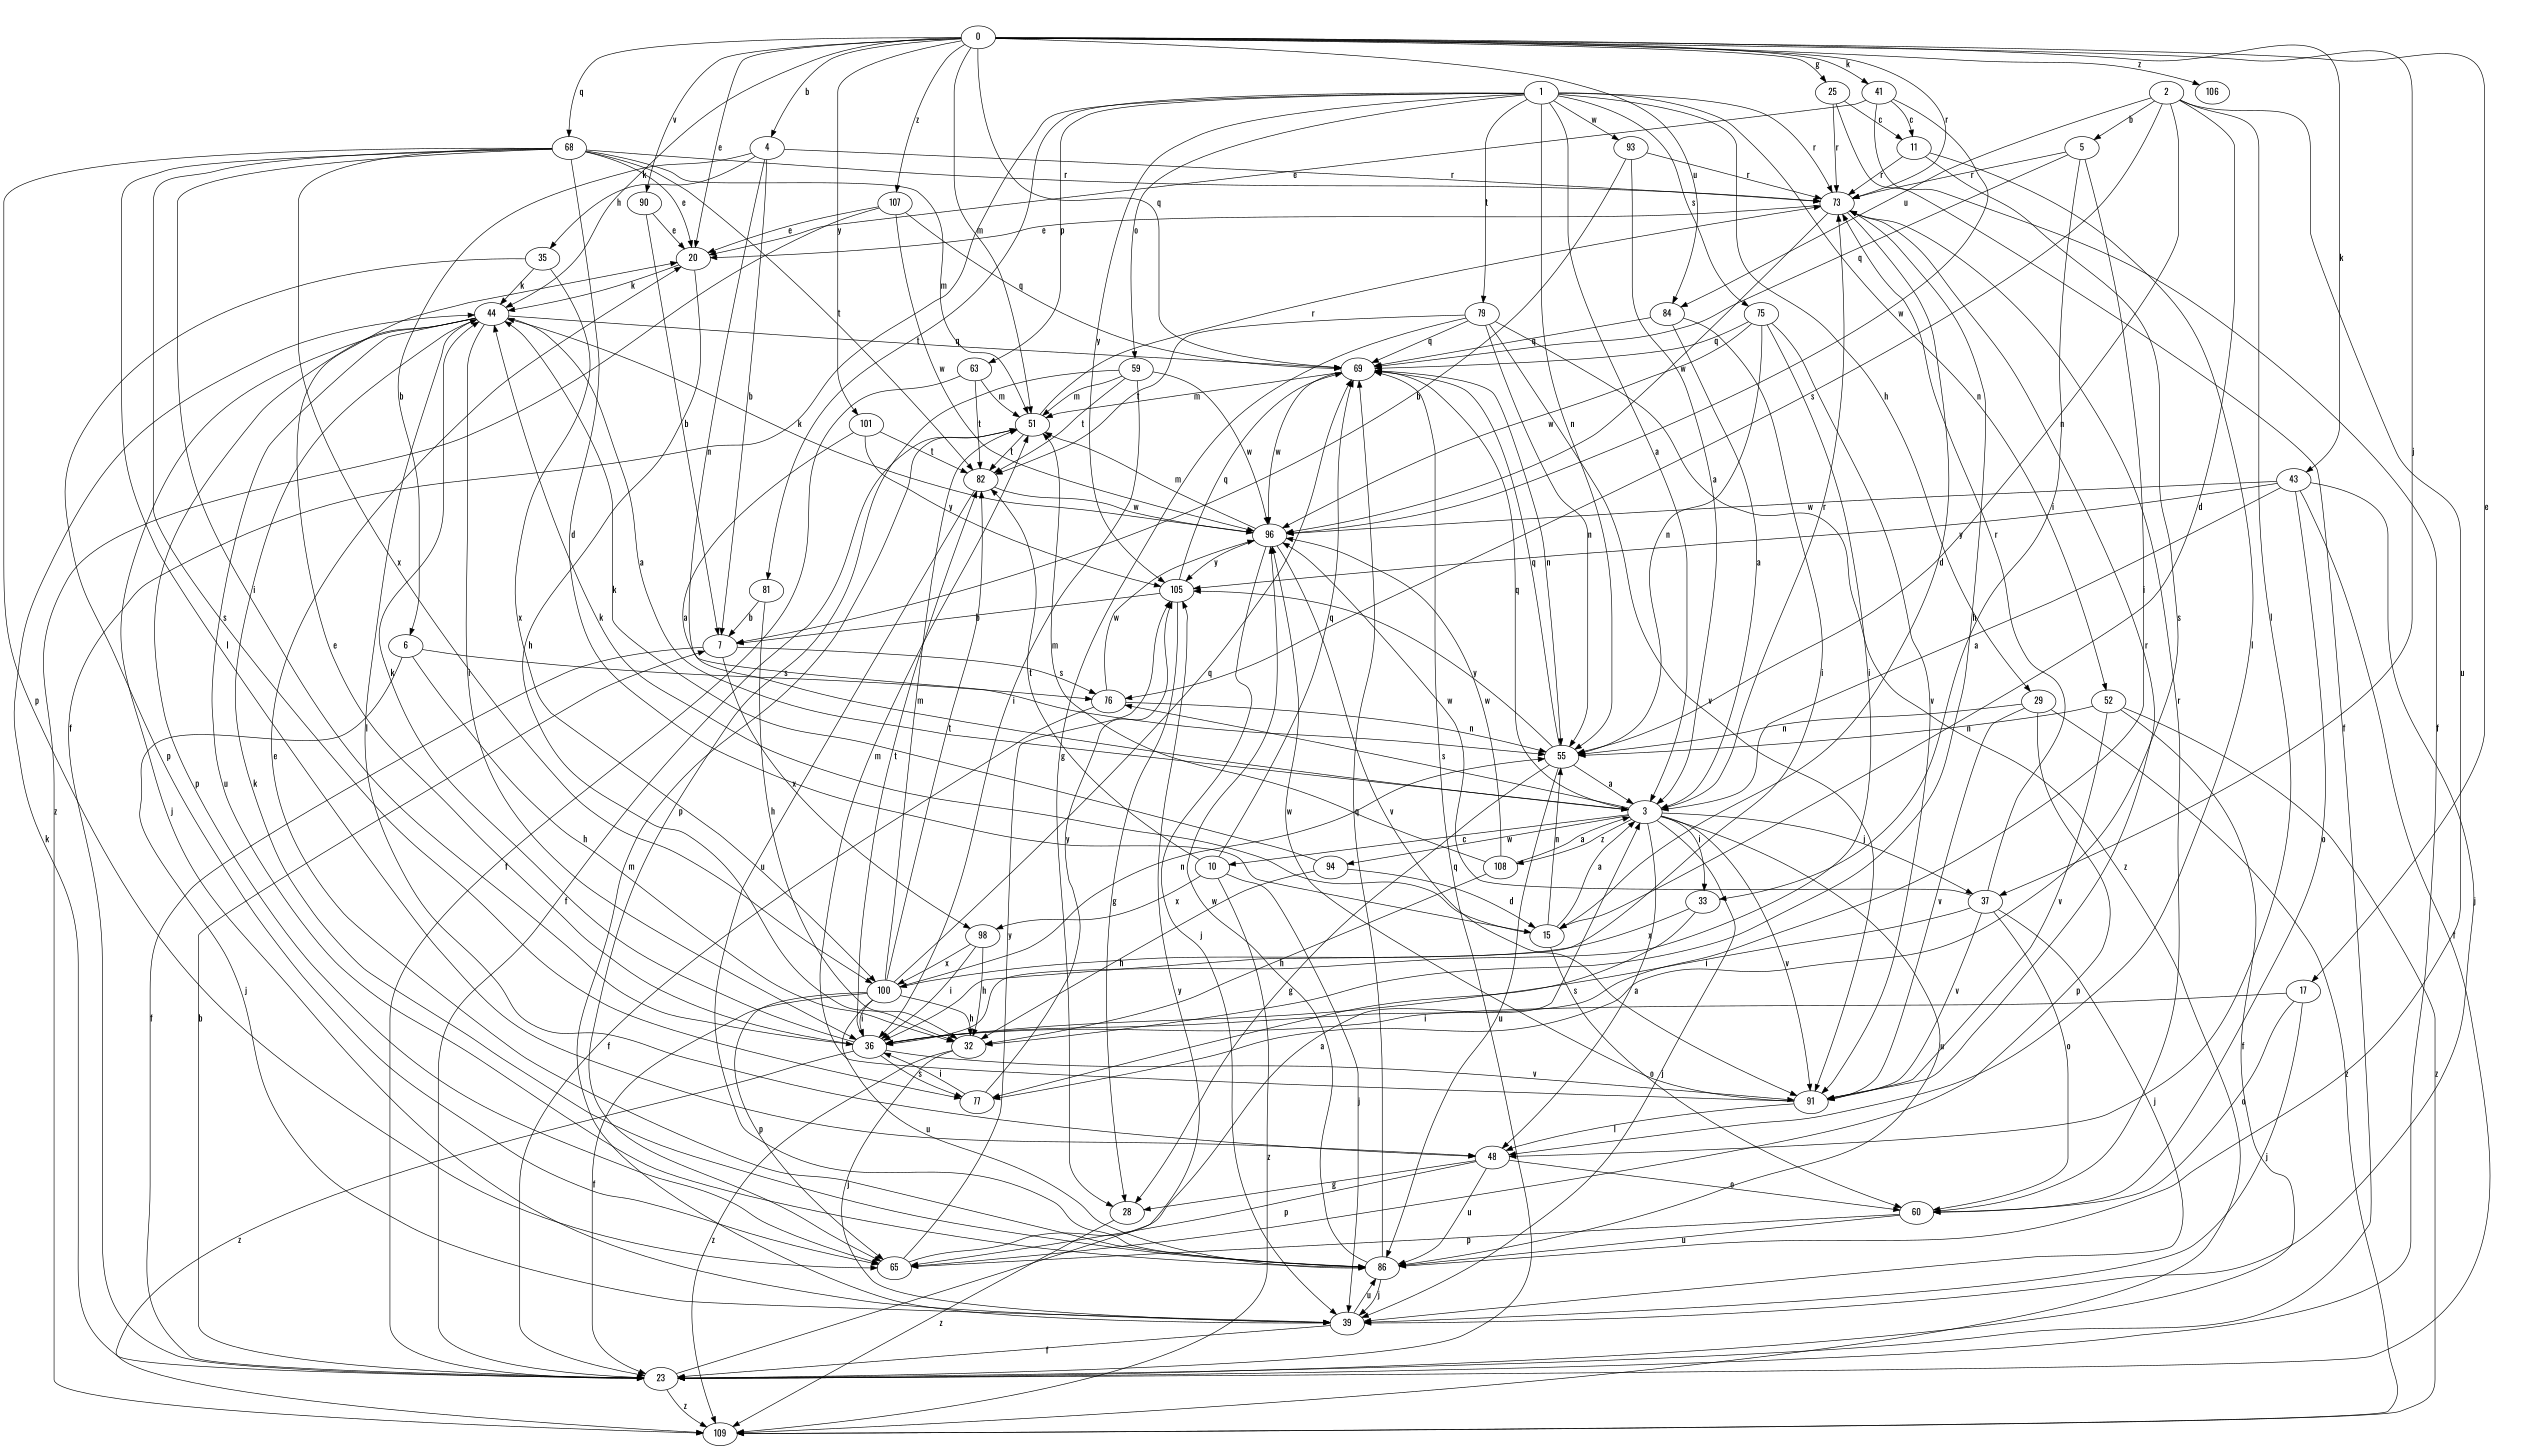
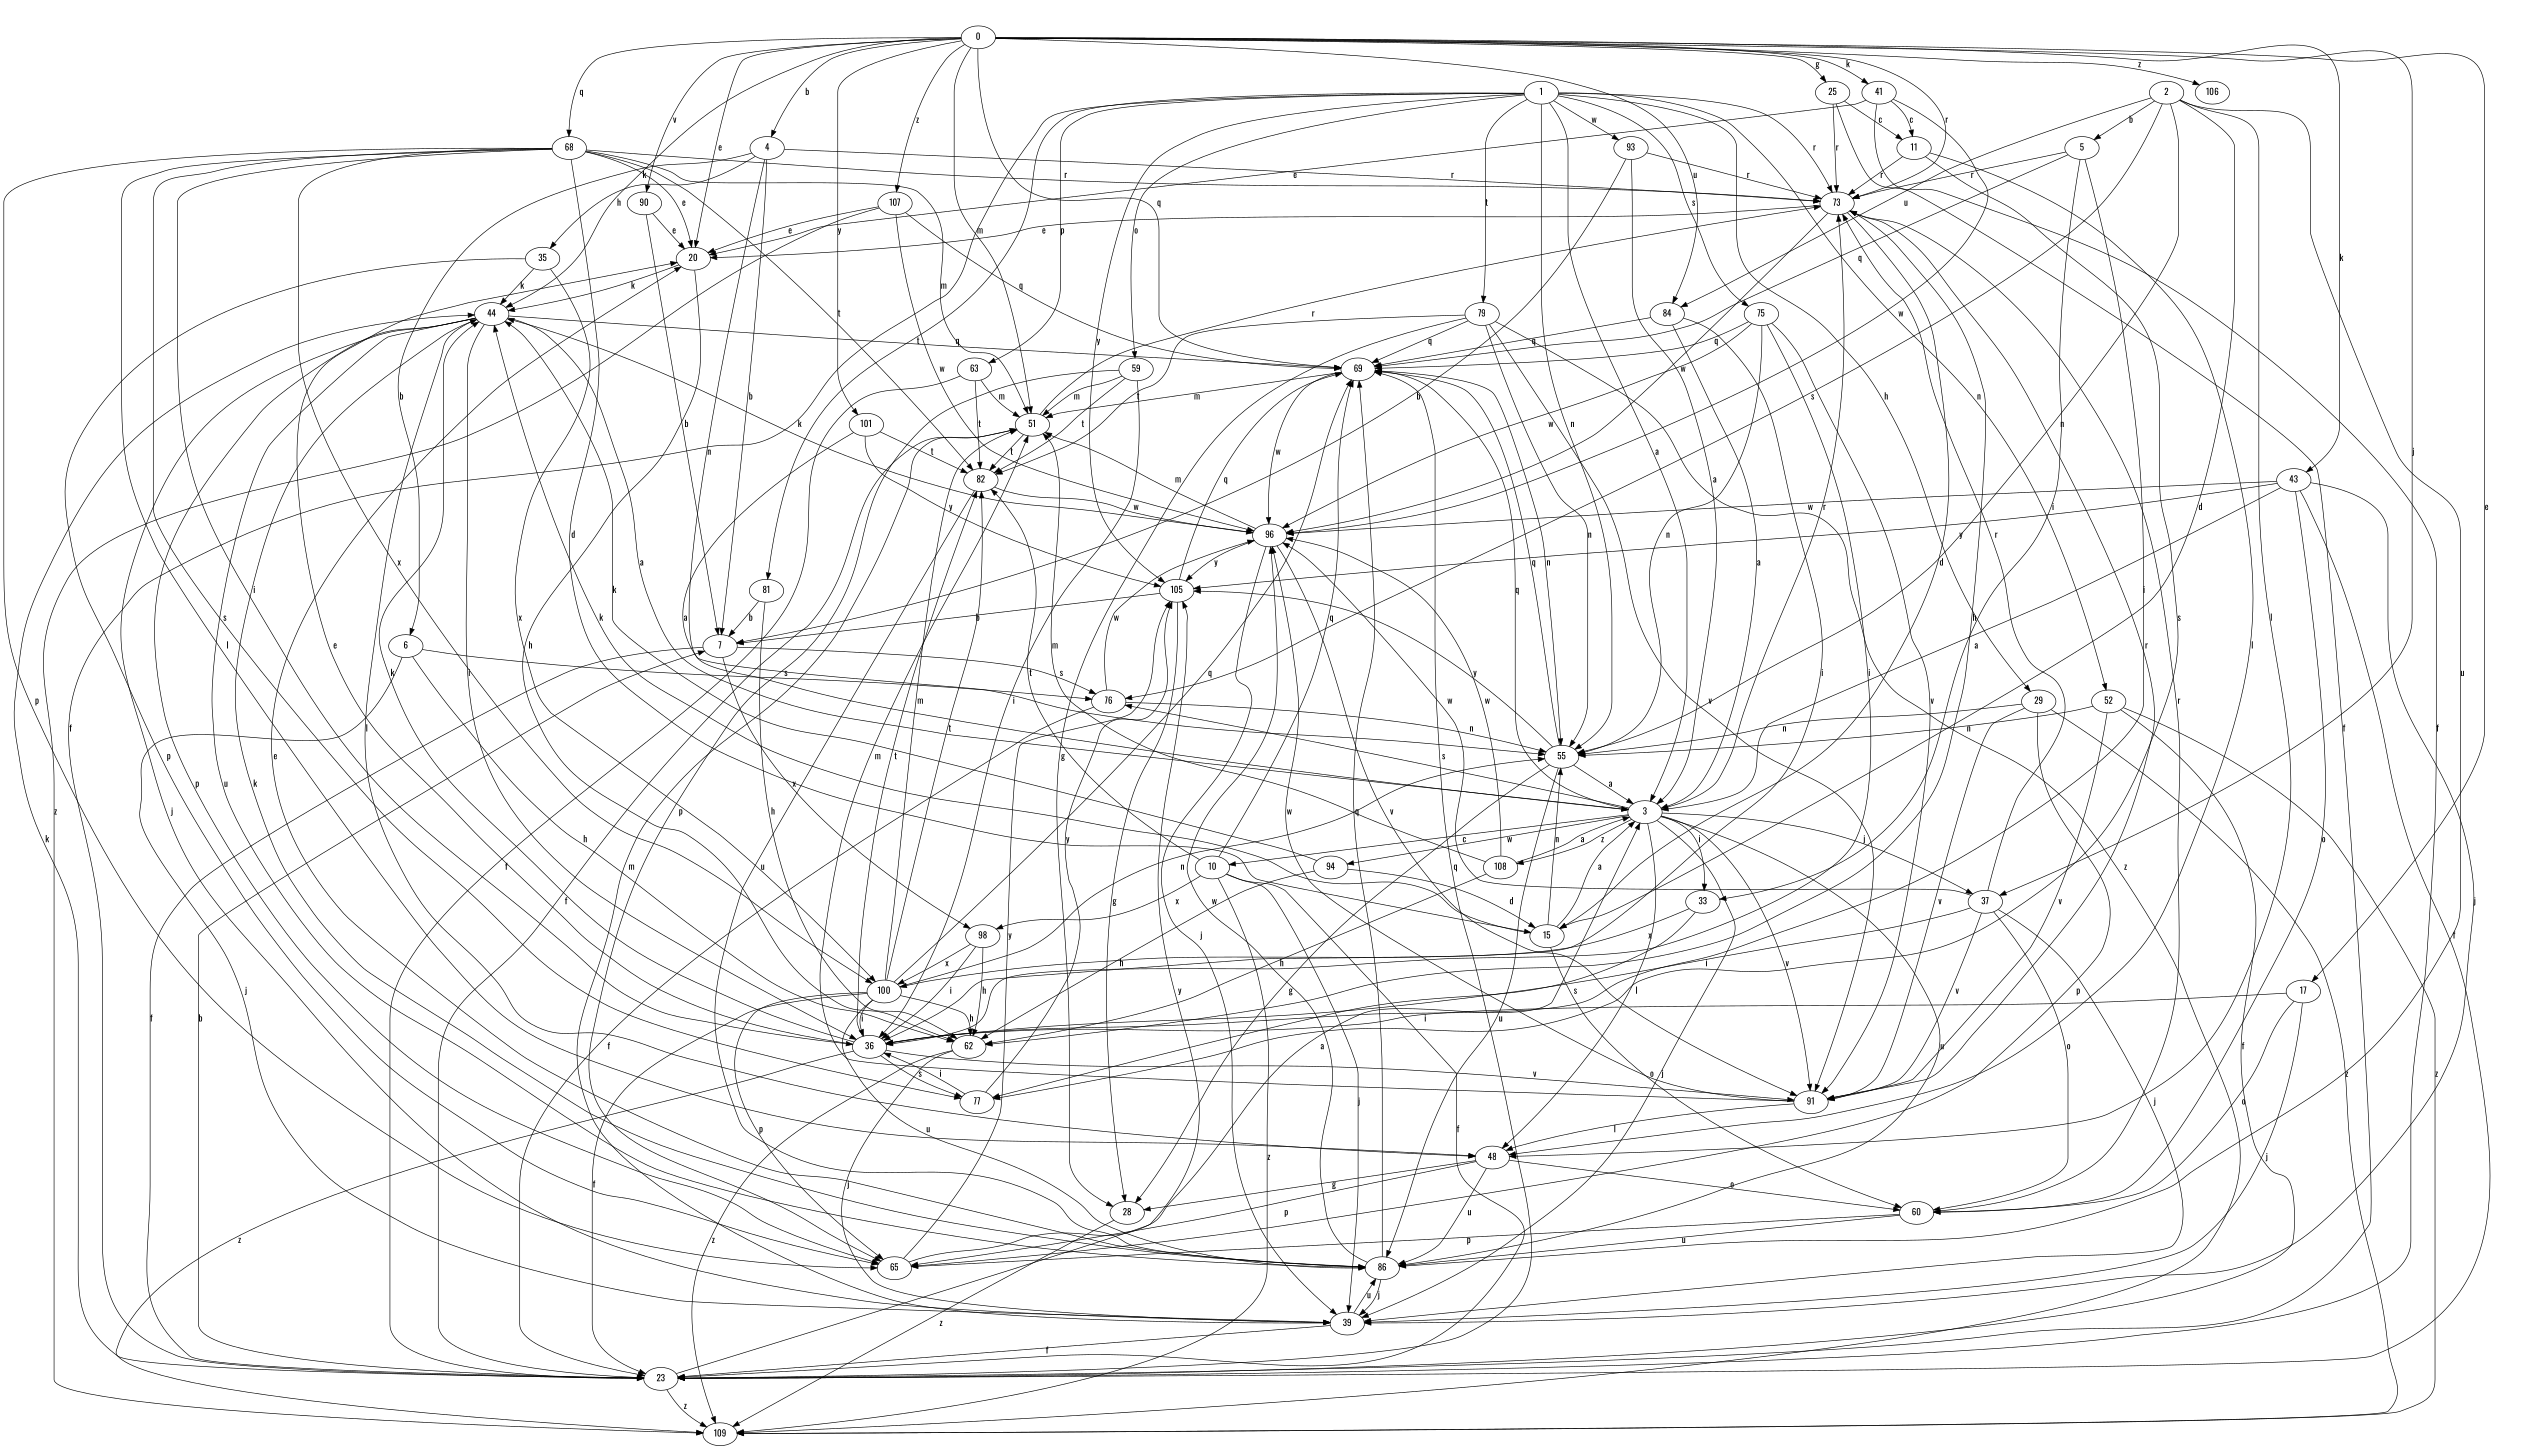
edge "59" -> "96": removed, label "w"
edge "3" -> "48": label "a" -> "l"
node "32": label "32" -> "62"
edge "10" -> "23": added, label "f"
